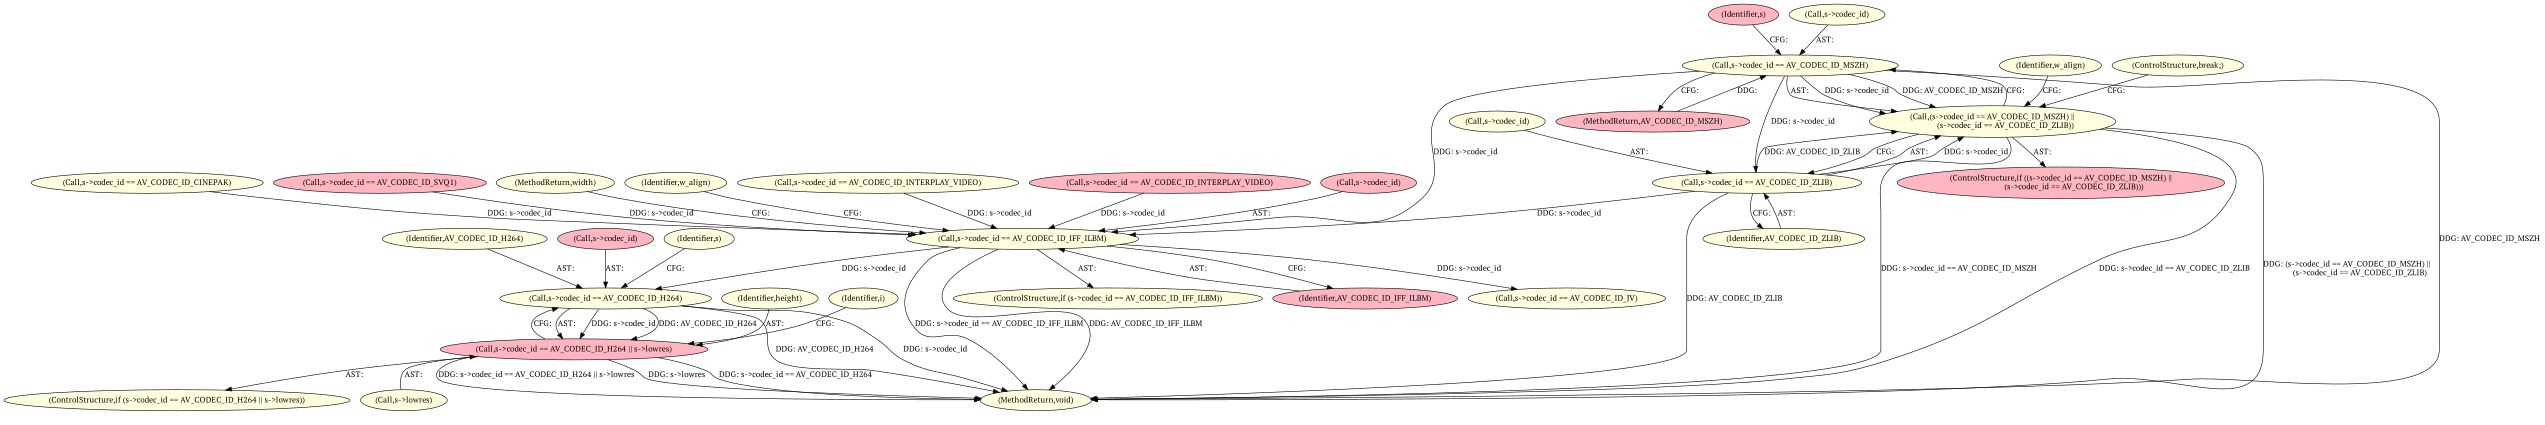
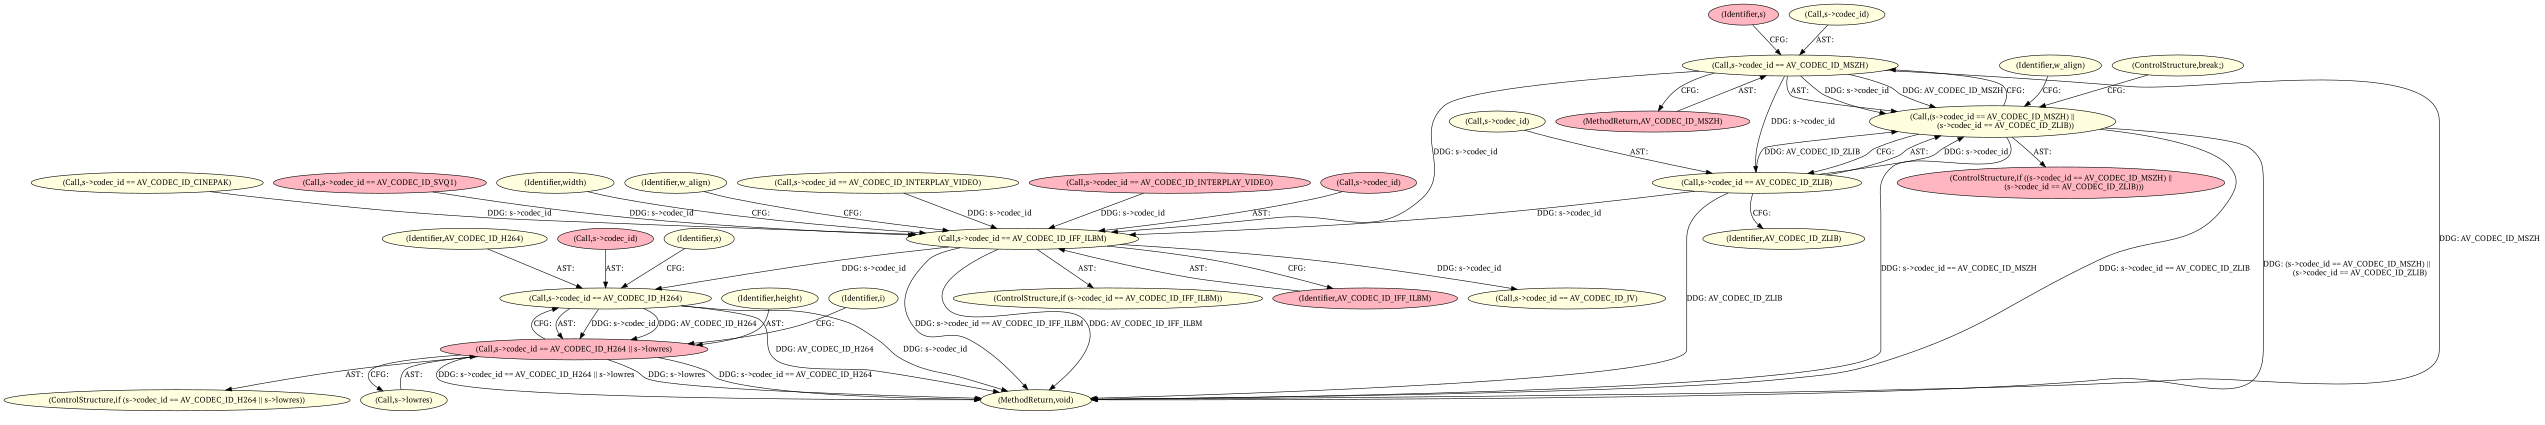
edge "(MethodReturn,AV_CODEC_ID_MSZH)" -> "(Call,s->codec_id == AV_CODEC_ID_MSZH)": label "DDG: " -> "AST: "
node "(MethodReturn,width)": label "(MethodReturn,width)" -> "(Identifier,width)"
edge "(Identifier,AV_CODEC_ID_ZLIB)" -> "(Call,s->codec_id == AV_CODEC_ID_ZLIB)": removed, label "AST:"
edge "(Call,s->codec_id == AV_CODEC_ID_H264 || s->lowres)" -> "(Call,s->lowres)": added, label "CFG:"
